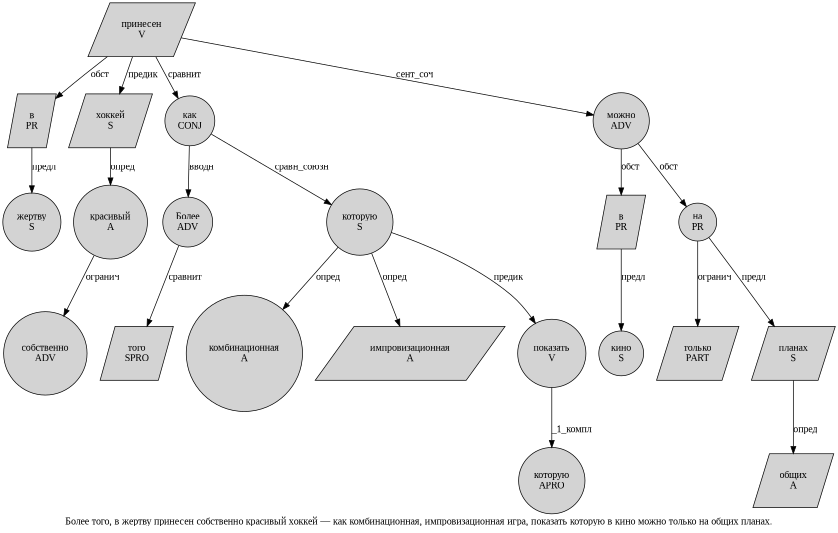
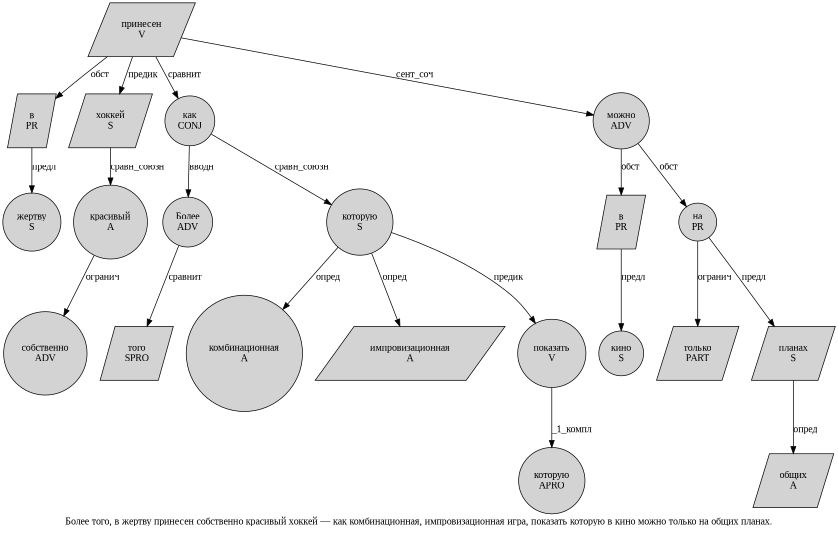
edge "хоккей S" -> "красивый A": label "опред" -> "сравн_союзн"
